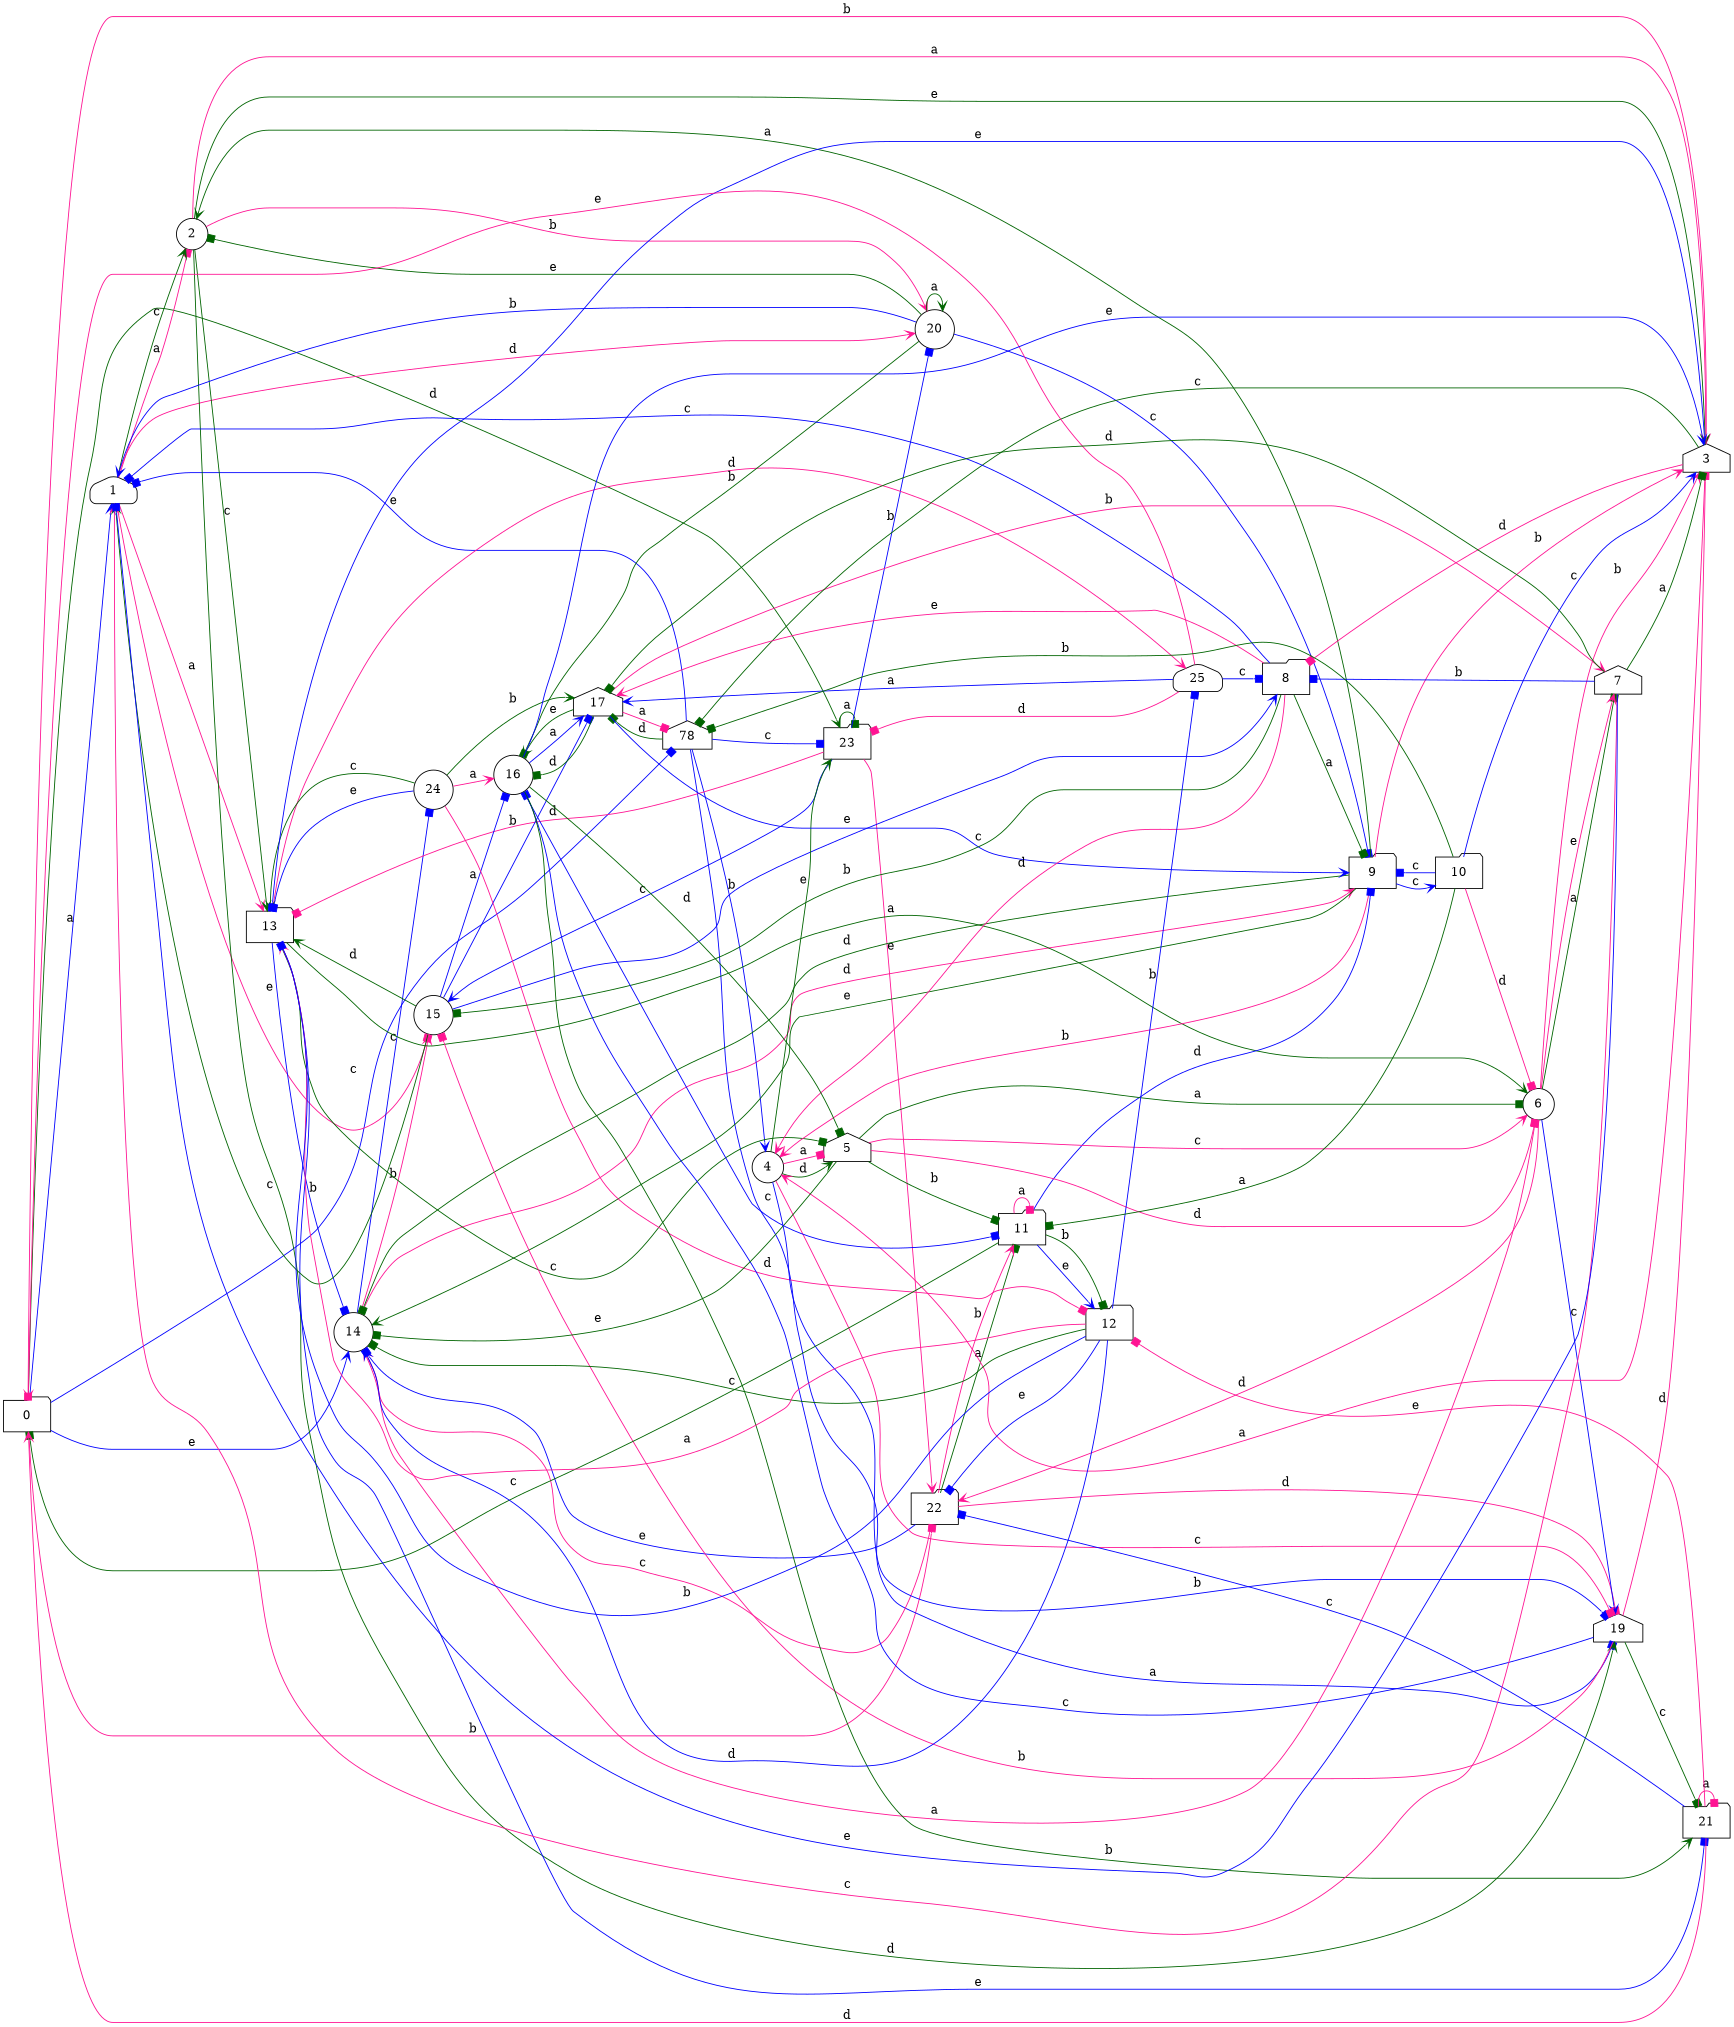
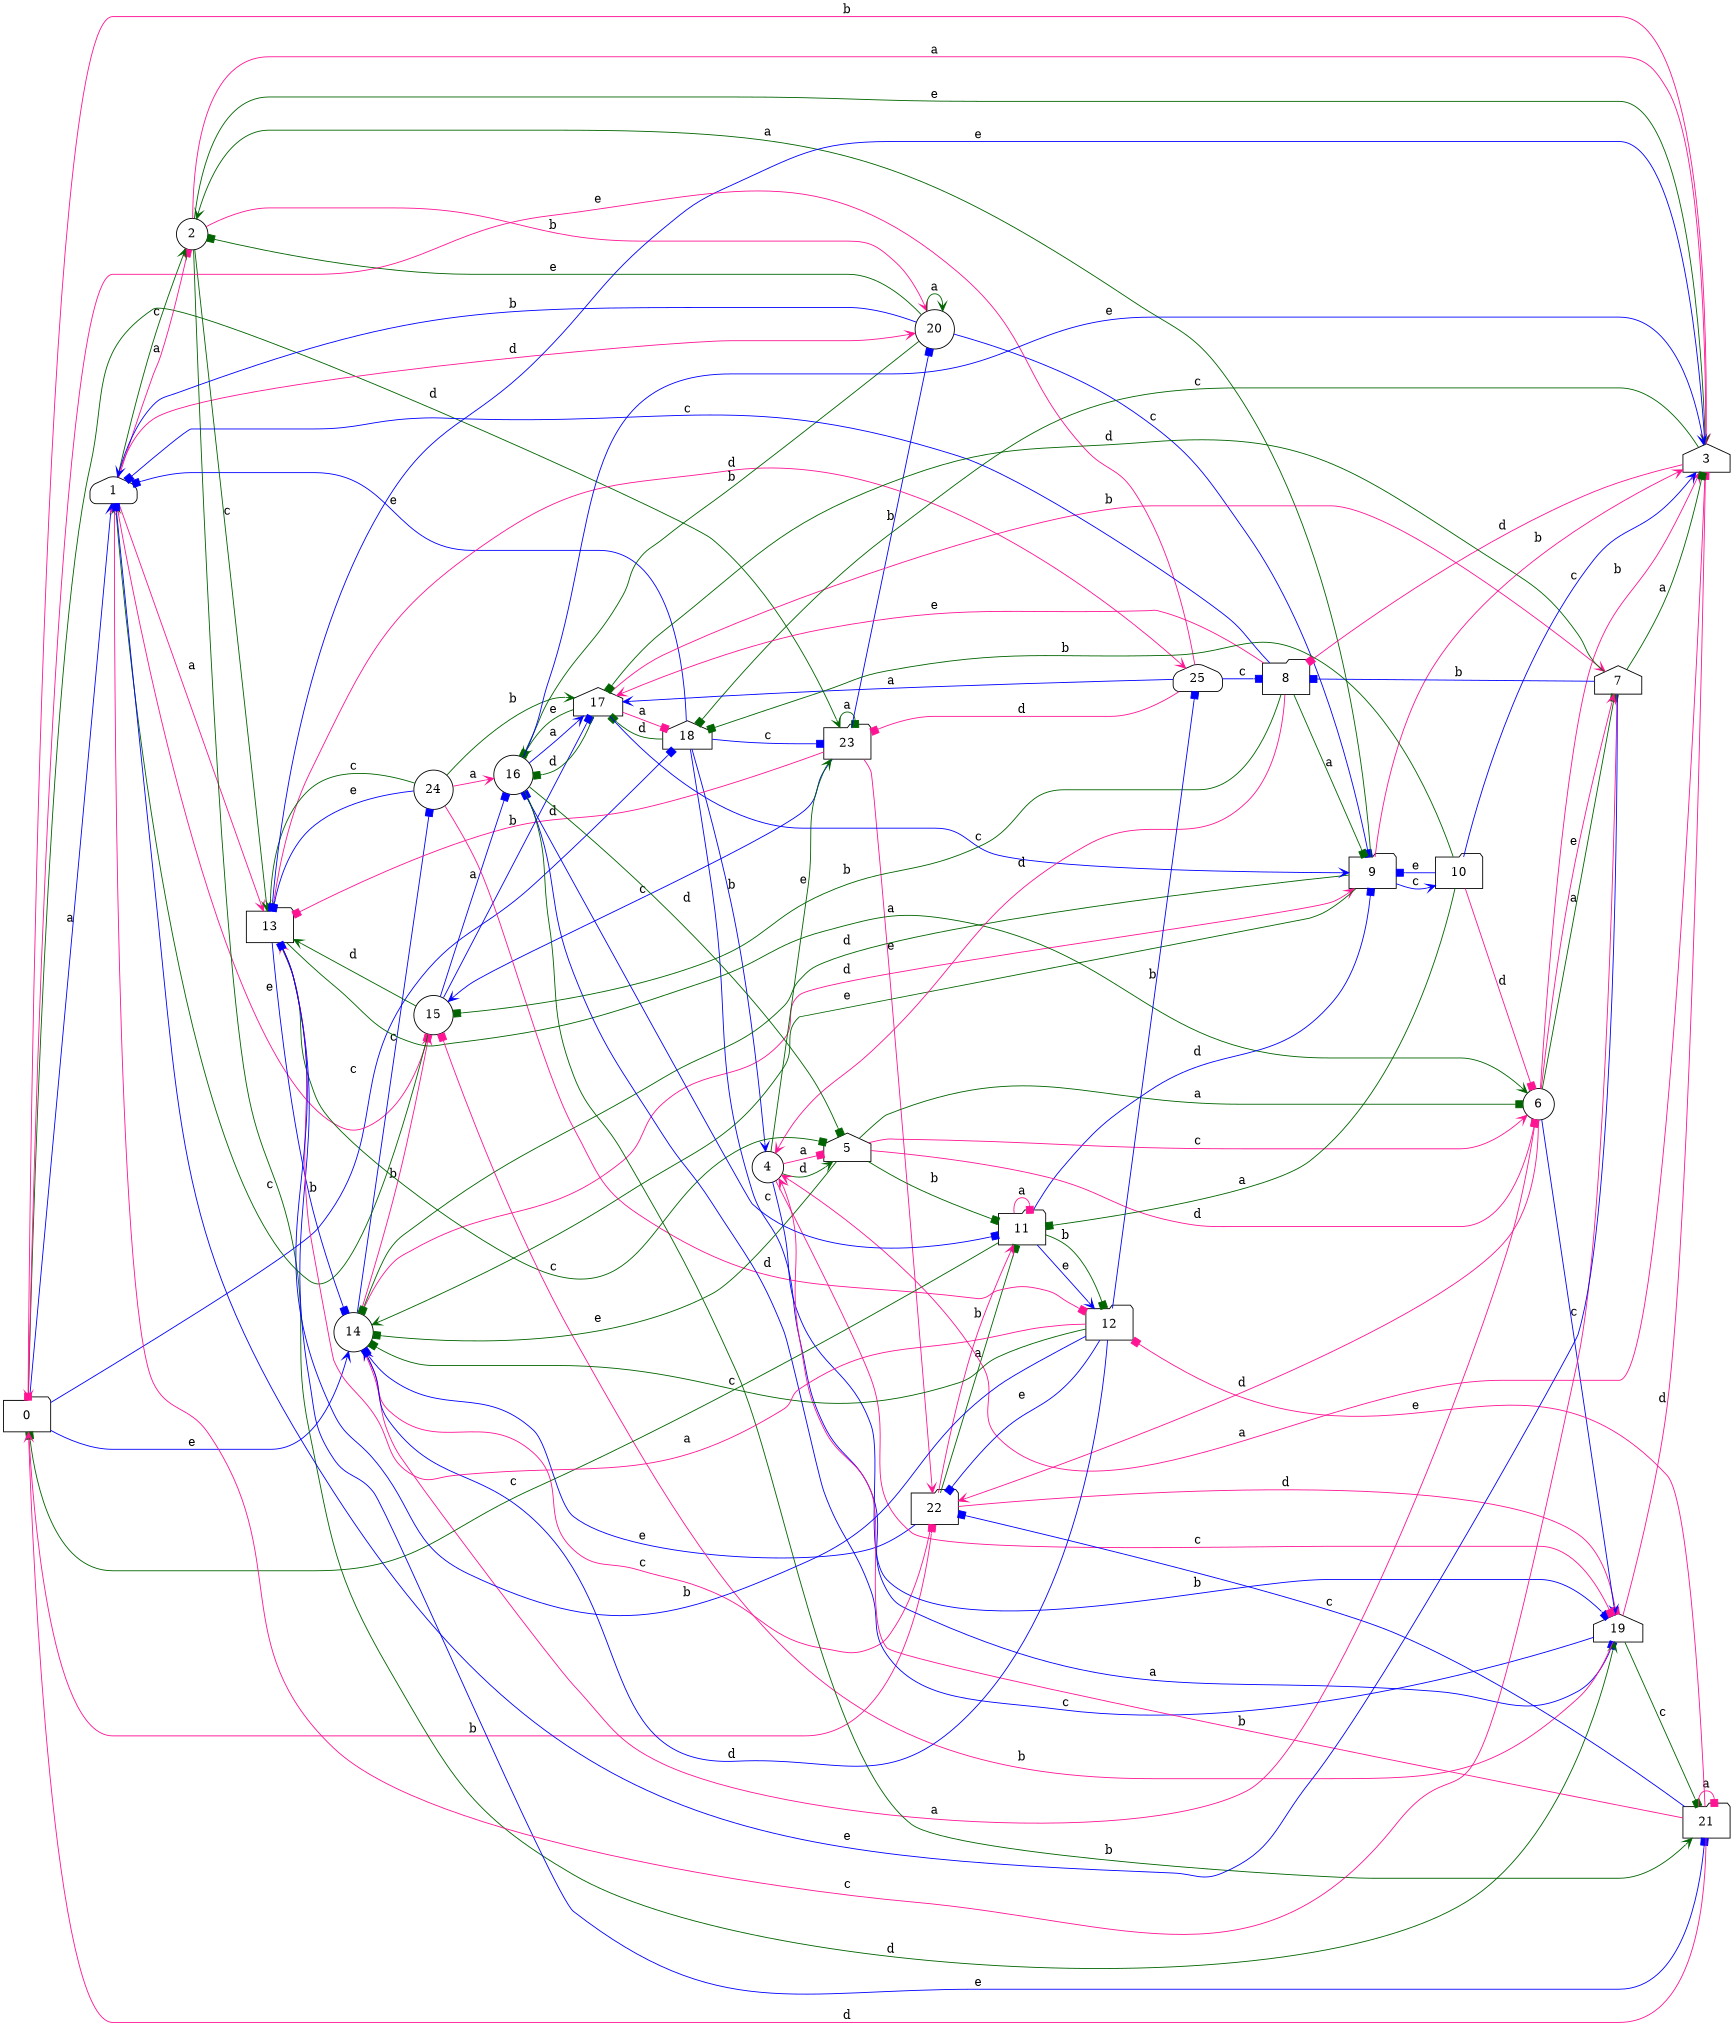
node "78": label "78" -> "18"
edge "15" -> "8": removed, label "e"
edge "10" -> "9": label "c" -> "e"
edge "9" -> "4": now "21" -> "4"
